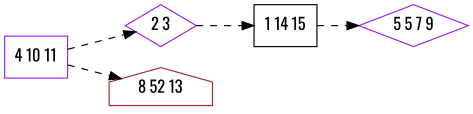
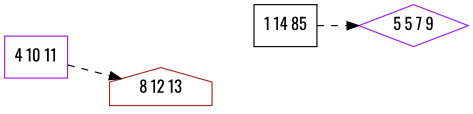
node "2 3": removed
node "1 14 15": label "1 14 15" -> "1 14 85"
node "8 52 13": label "8 52 13" -> "8 12 13"
